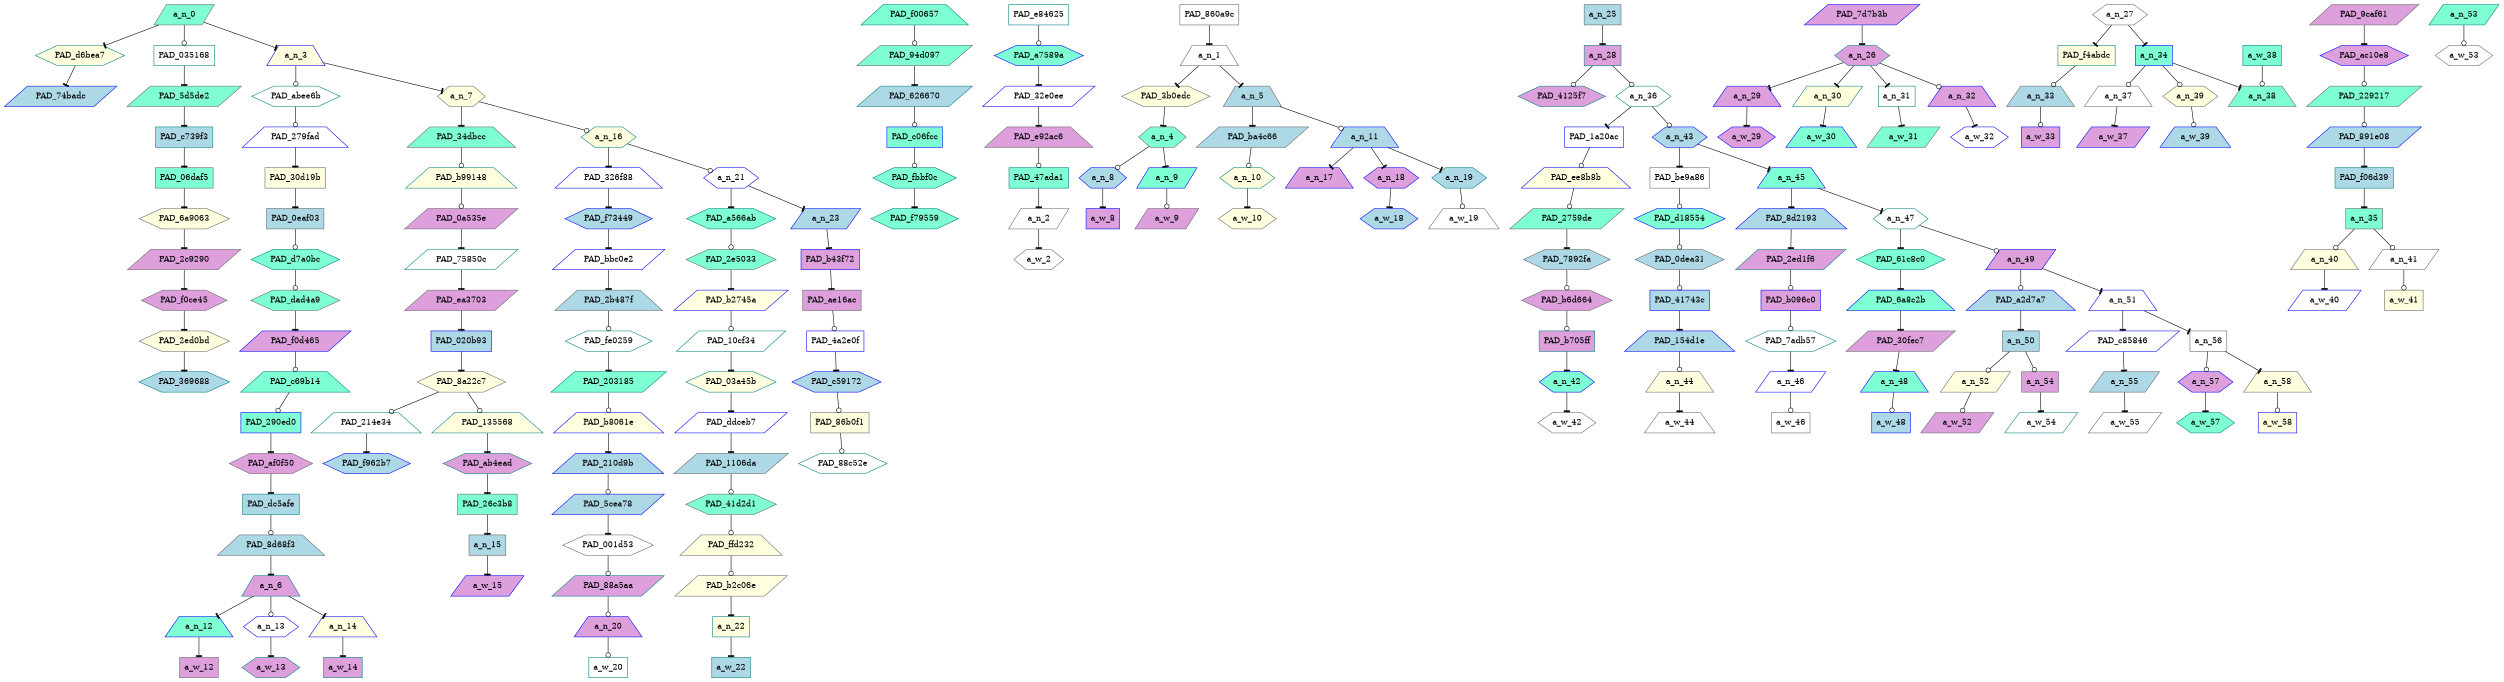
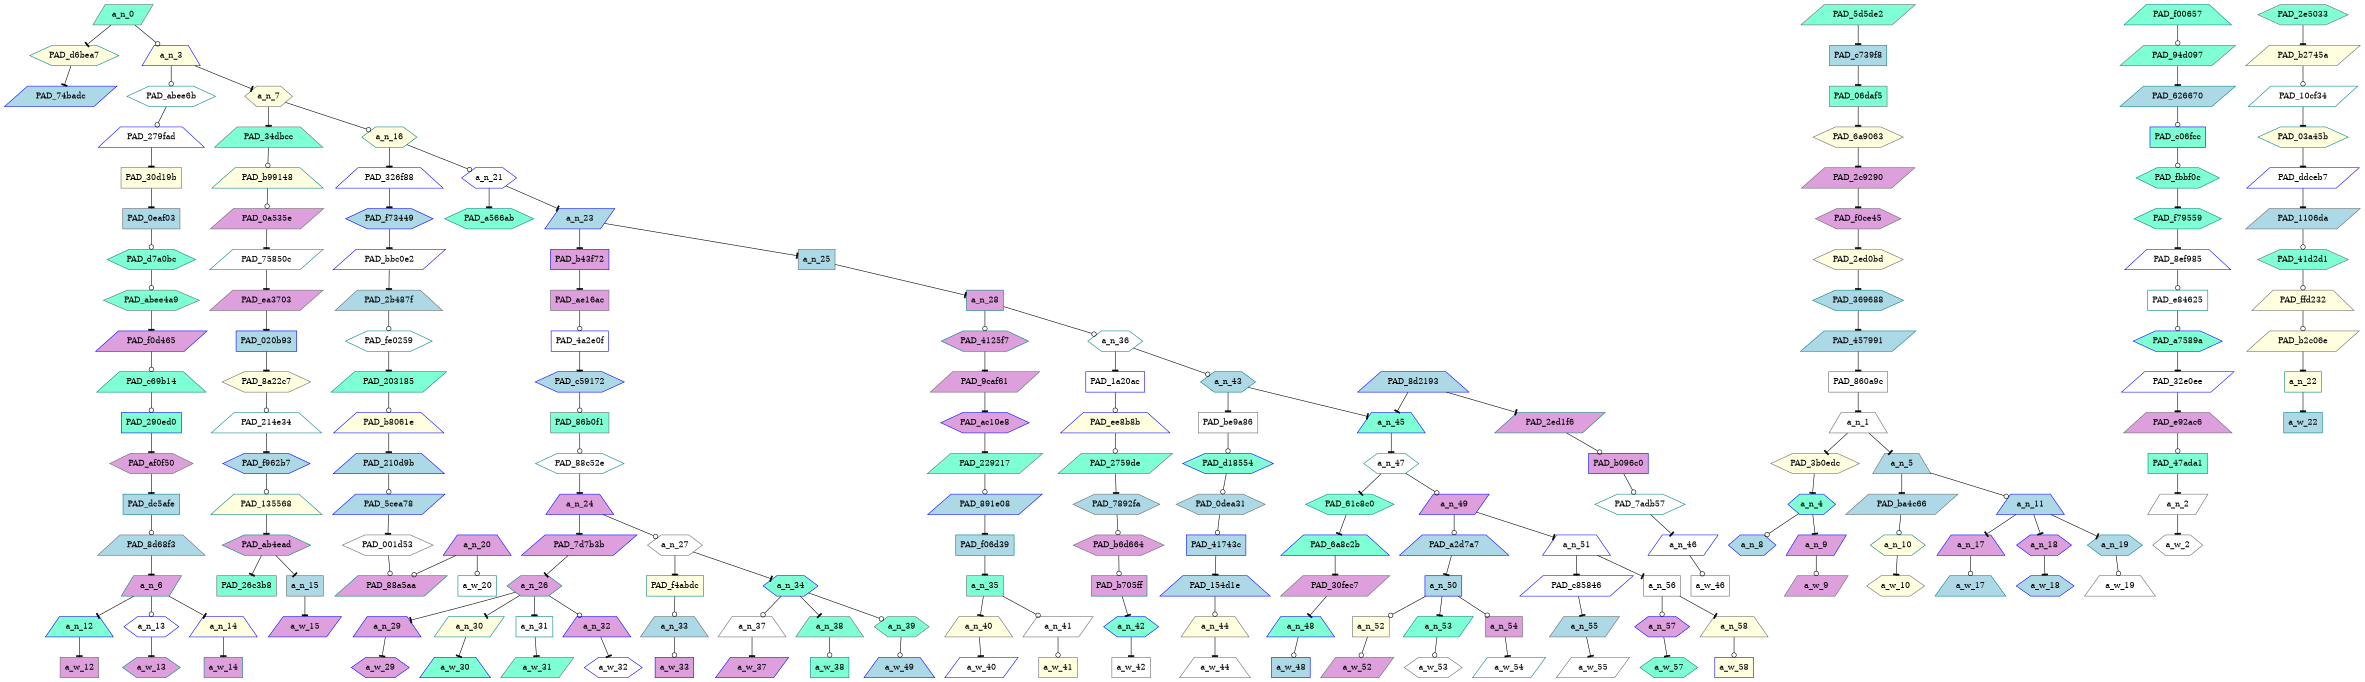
edge "a_n_0" -> "a_n_3": arrowhead tee -> odot
node "PAD_035168": removed
node "a_n_34": shape box -> hexagon
edge "a_w_38" -> "a_n_38": reversed
edge "PAD_ac10e8" -> "PAD_229217": arrowhead odot -> tee
node "a_n_39": fillcolor lightyellow -> aquamarine
node "PAD_c739f3": label "PAD_c739f3" -> "PAD_c739f8"
node "a_n_4": color gray40 -> blue
node "a_n_43": color blue -> teal
node "a_w_39": label "a_w_39" -> "a_w_49"
node "a_n_9": fillcolor aquamarine -> plum
edge "a_n_45" -> "PAD_8d2193": reversed
node "a_w_8": removed
edge "PAD_a566ab" -> "PAD_2e5033": removed
edge "a_n_35" -> "a_n_40": arrowhead odot -> tee
edge "a_n_23" -> "a_n_25": added
node "PAD_8ef985": added
node "PAD_dad4a9": label "PAD_dad4a9" -> "PAD_abee4a9"
node "PAD_b2745a": color blue -> gray40
node "PAD_457991": added
node "a_n_50": color gray40 -> blue
edge "PAD_4125f7" -> "PAD_9caf61": added
node "a_n_52": shape parallelogram -> box
edge "PAD_8a22c7" -> "PAD_135568": now "PAD_f962b7" -> "PAD_135568"
node "PAD_86b0f1": fillcolor lightyellow -> aquamarine
node "a_w_42": shape hexagon -> box
node "a_n_24": added
edge "PAD_26c3b8" -> "a_n_15": now "PAD_ab4ead" -> "a_n_15"
node "a_n_6": shape trapezium -> parallelogram
node "a_w_17": added
edge "PAD_88a5aa" -> "a_n_20": reversed
edge "a_n_50" -> "a_n_53": added
